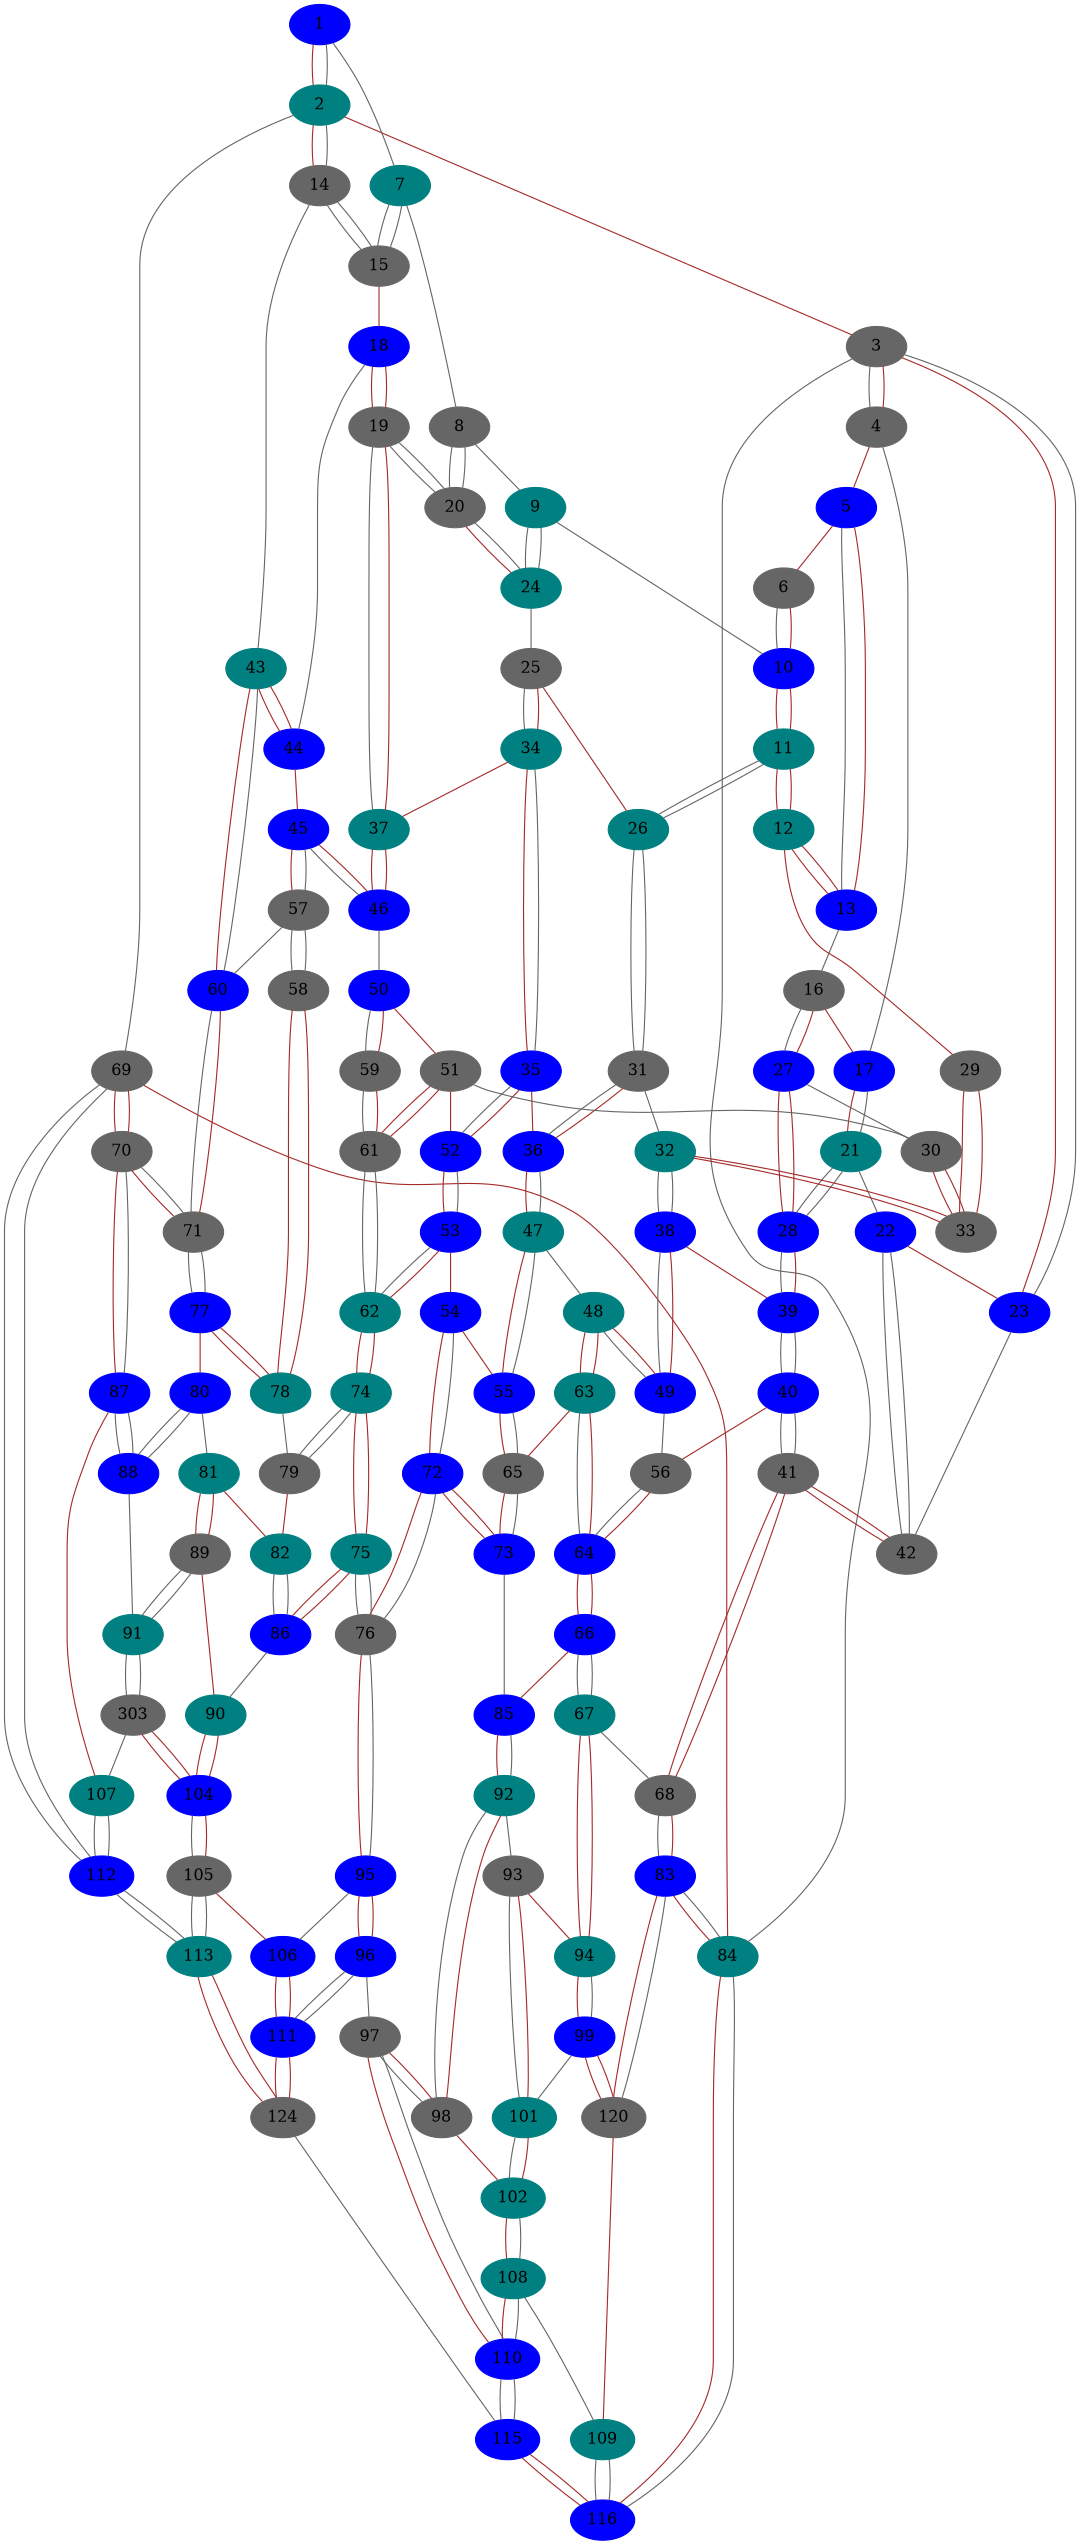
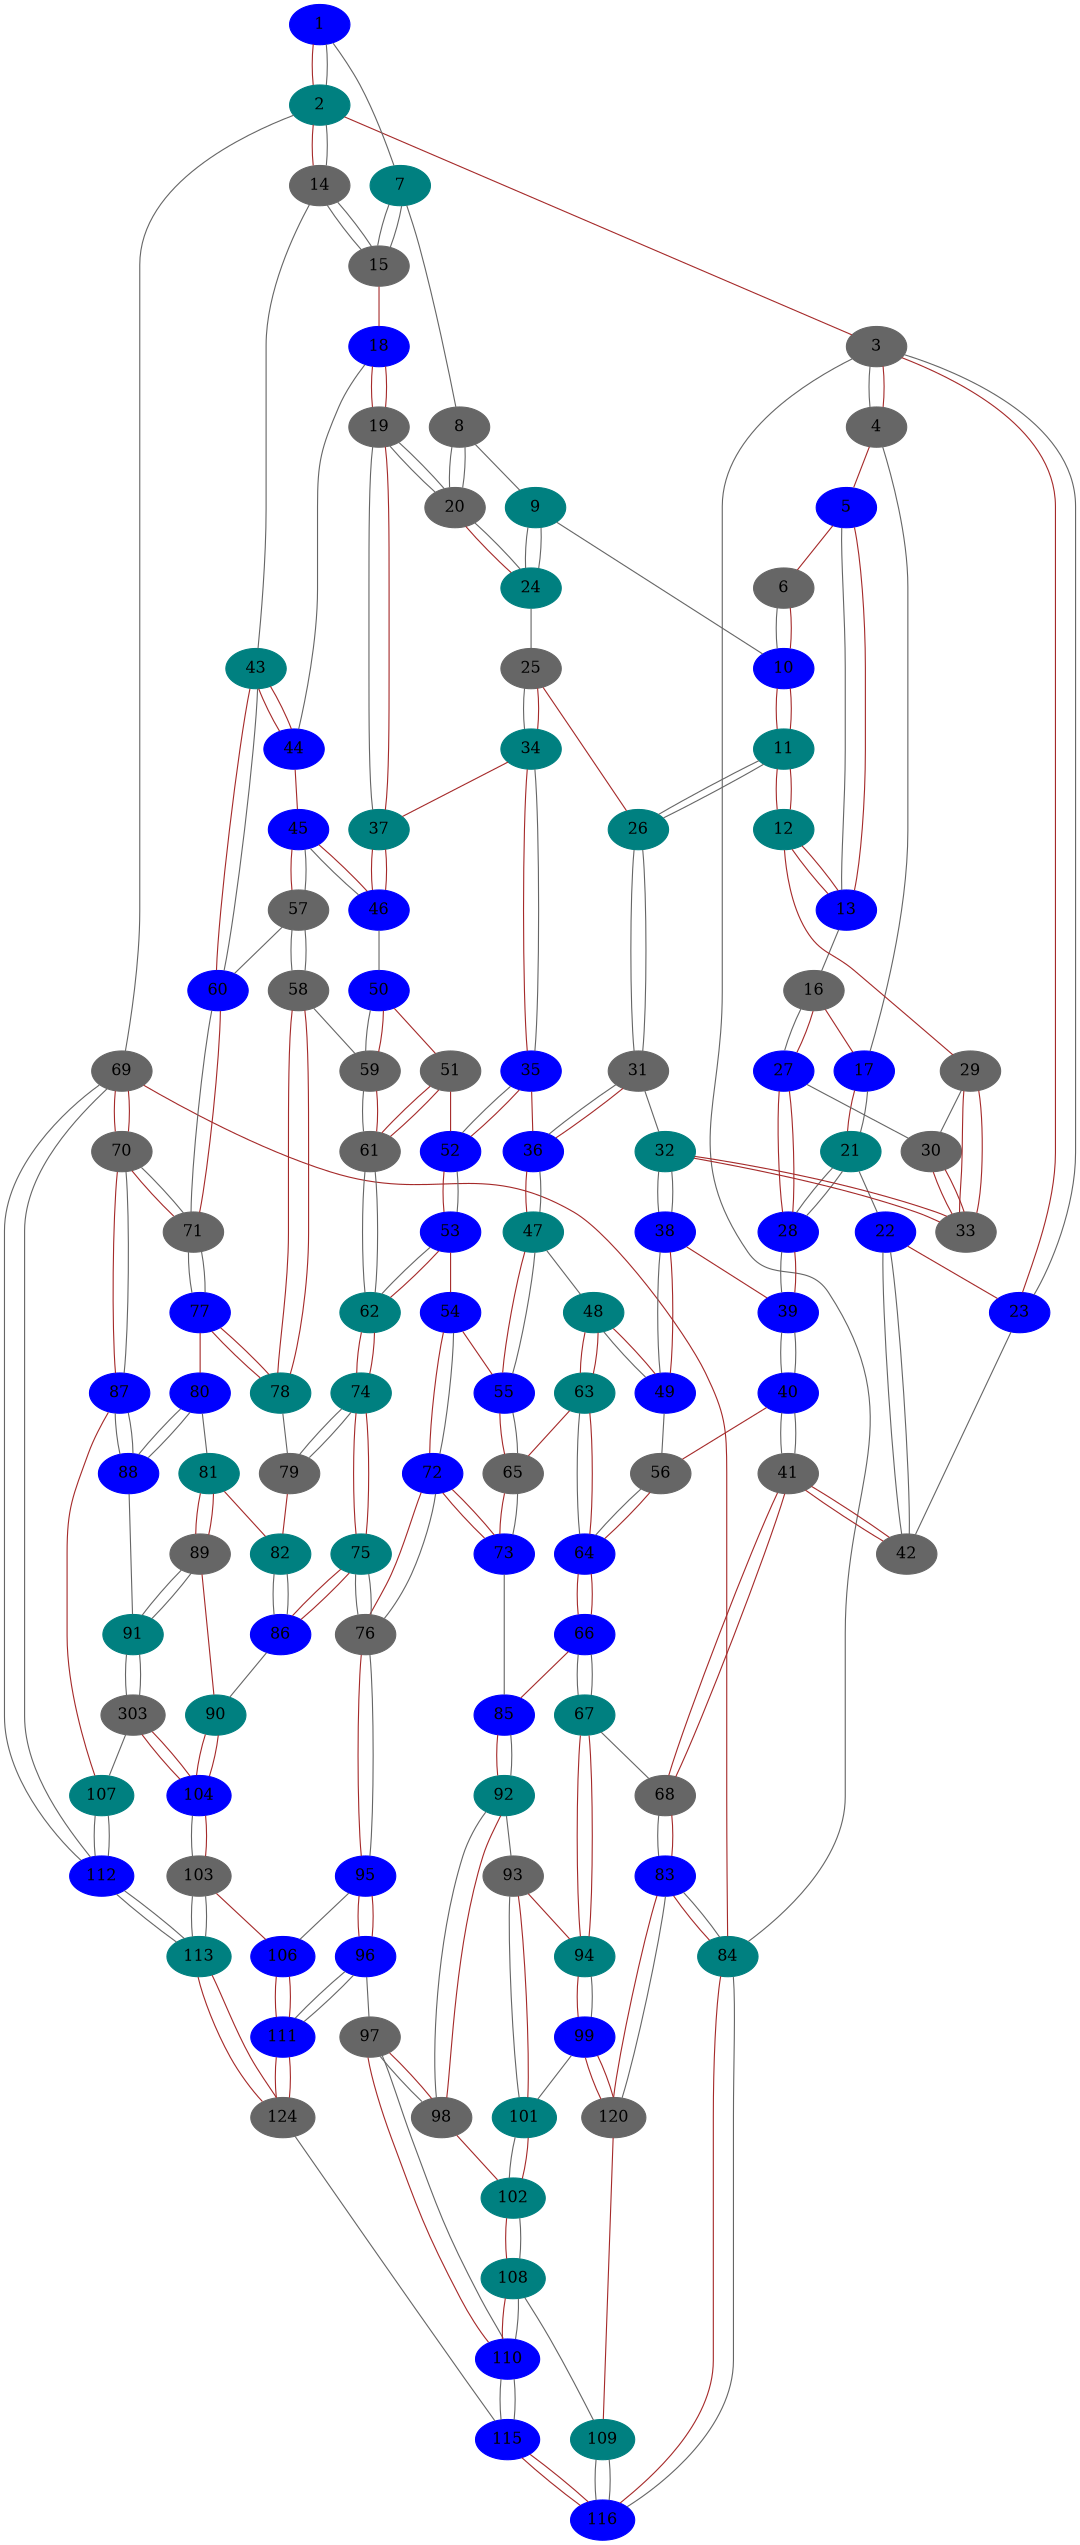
edge "58" -- "59": added
edge "51" -- "30": now "29" -- "30"
node "105": label "105" -> "103"
